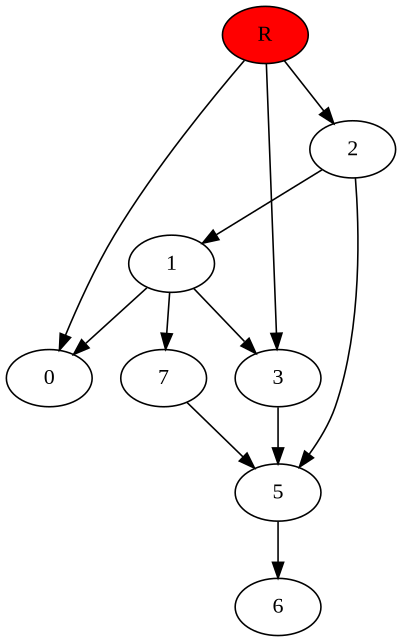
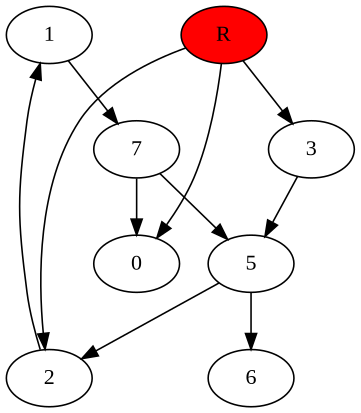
edge "1" -> "3": removed
edge "1" -> "0": now "7" -> "0"
edge "2" -> "5": reversed
